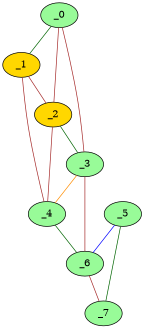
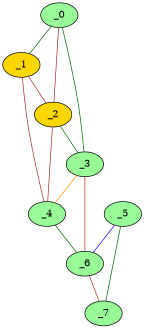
edge "_0" -- "_3": color brown -> darkgreen
